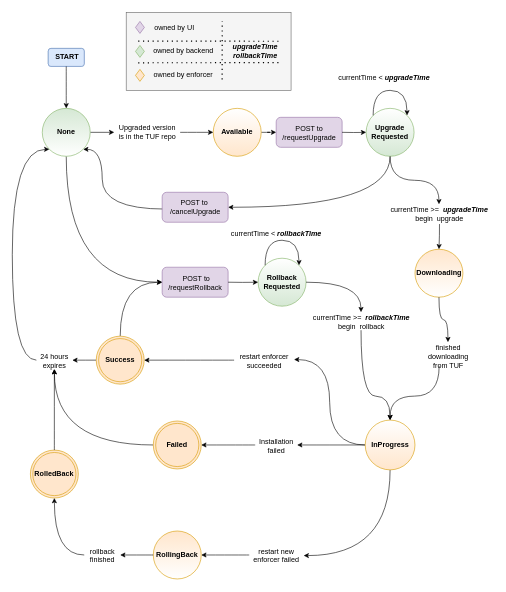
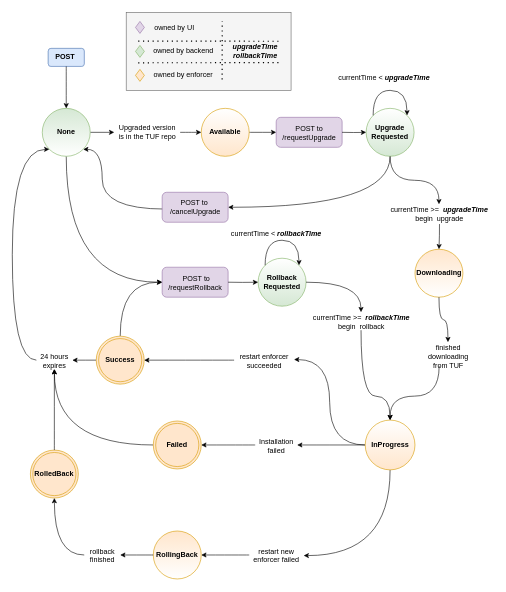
node "START": label "START" -> "POST"
node "Available": moved (237, 132) -> (225, 132)
